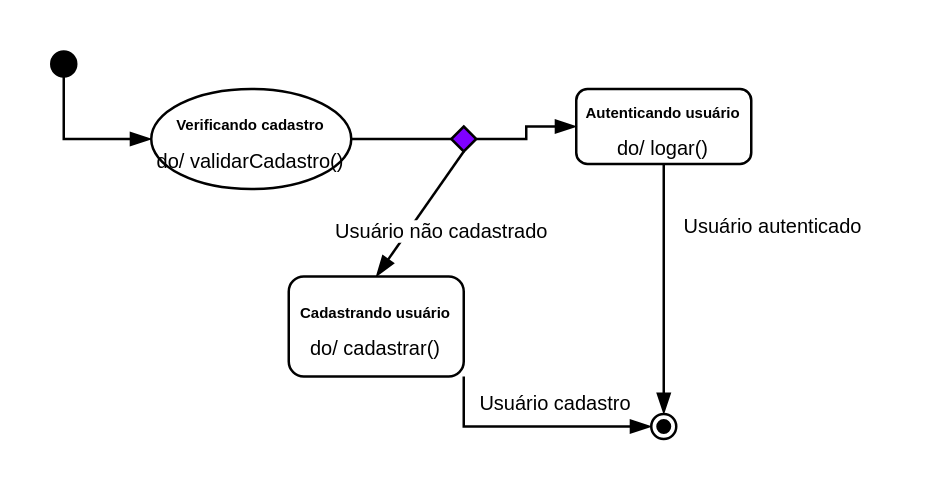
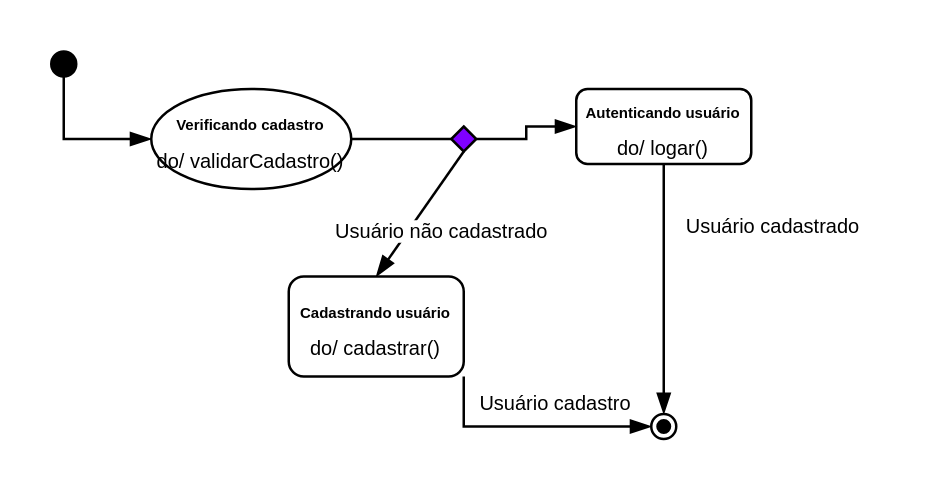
node "Usuário autenticado": label "Usuário autenticado" -> "Usuário cadastrado"
